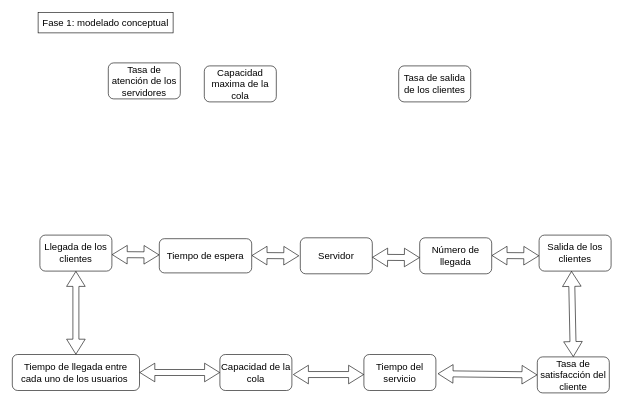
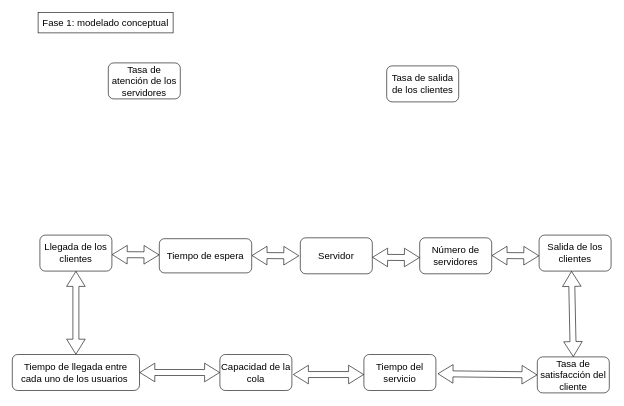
node "Capacidad maxima de la cola": removed
node "Tasa de salida de los clientes": moved (435, 84) -> (423, 84)
node "Número de llegada": label "Número de llegada" -> "Número de servidores"
